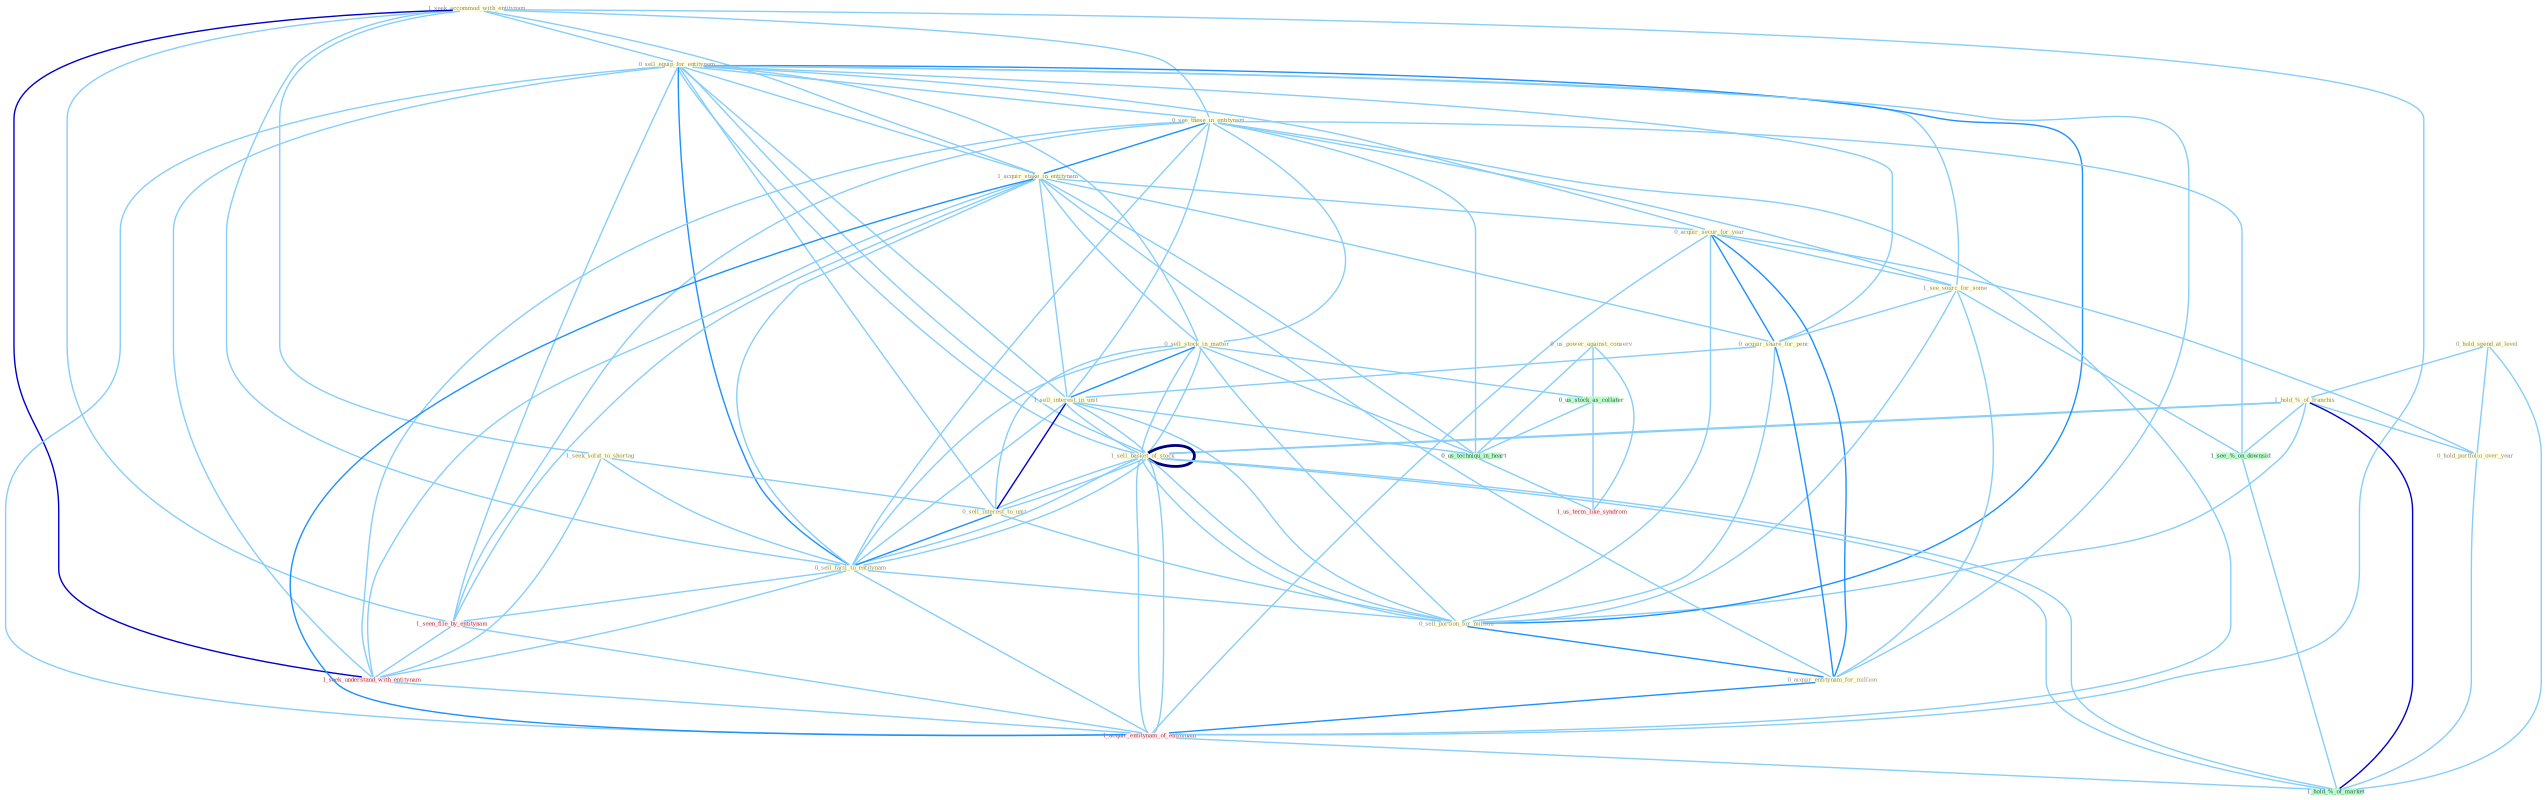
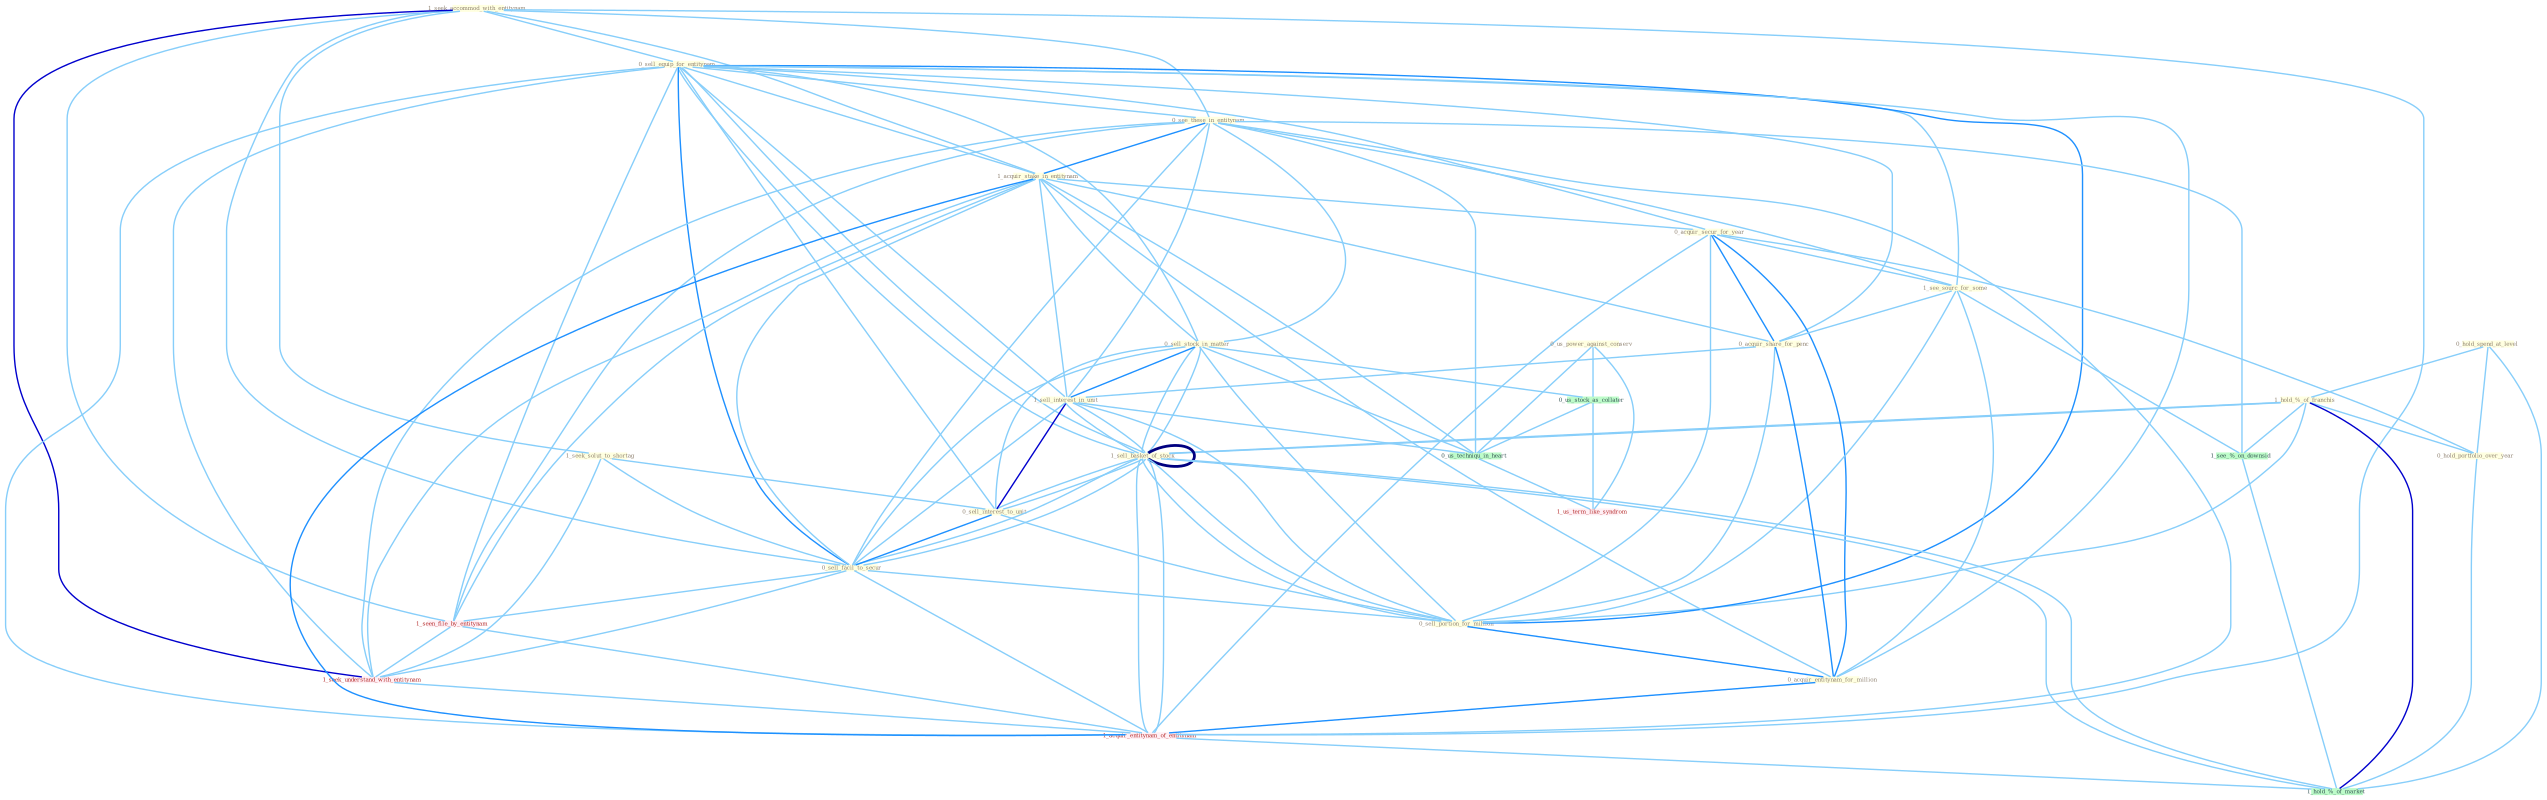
node "0_sell_facil_to_entitynam": label "0_sell_facil_to_entitynam" -> "0_sell_facil_to_secur"
